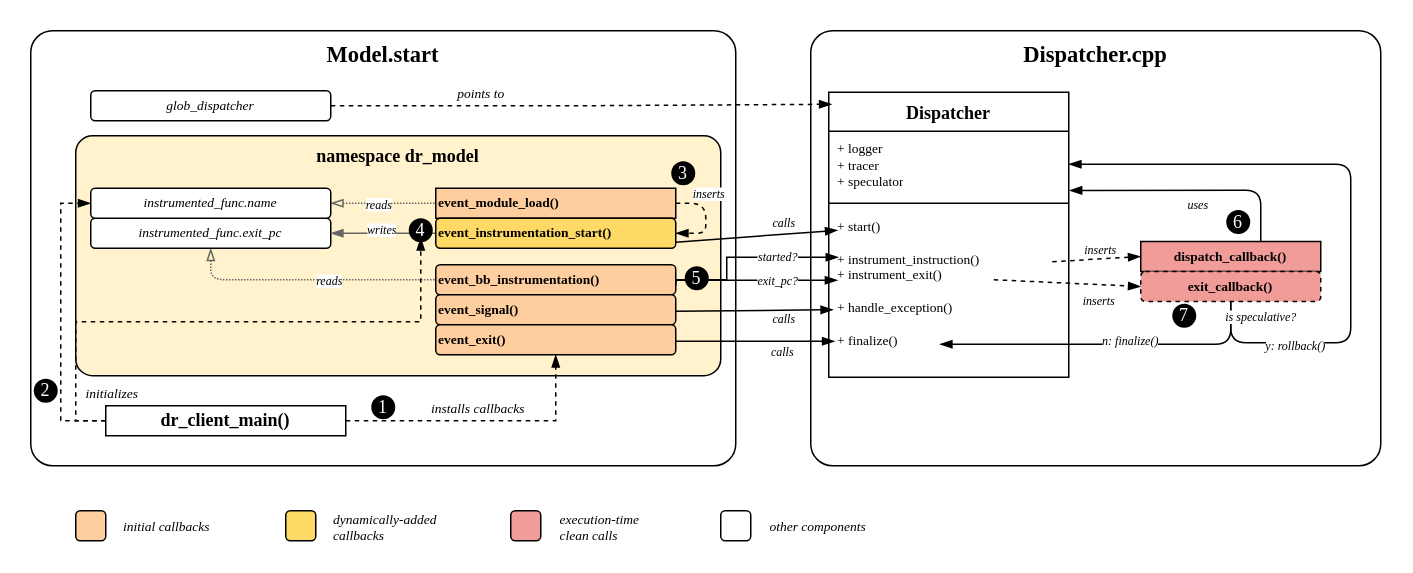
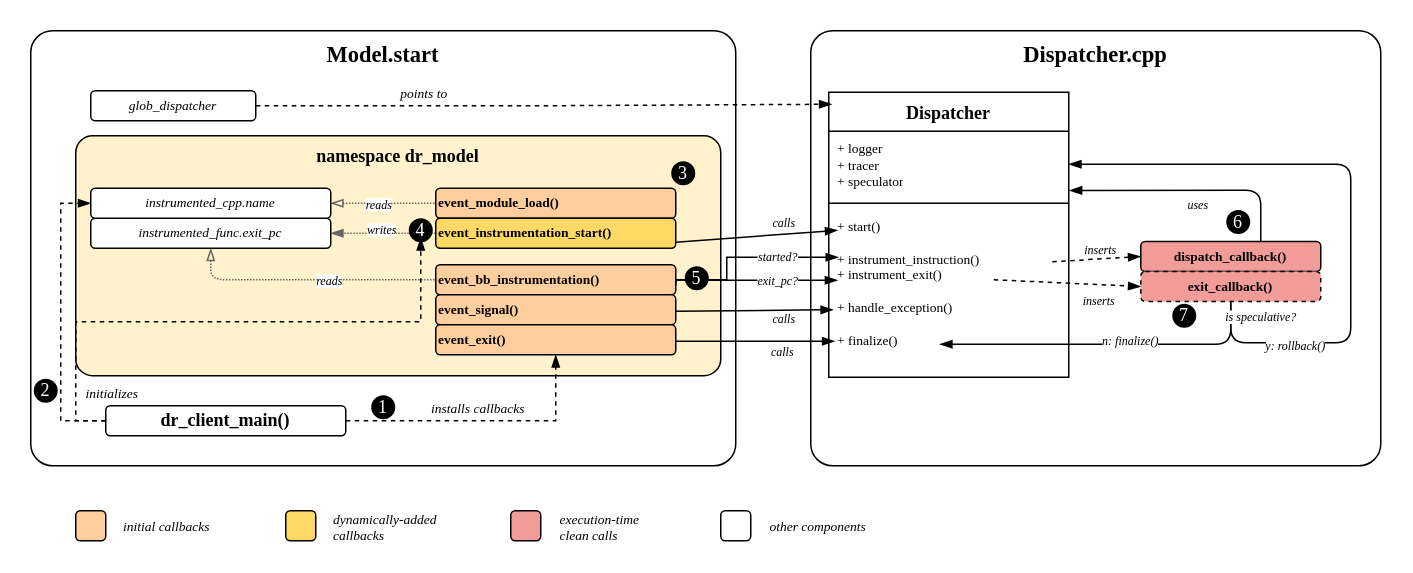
node "glob_dispatcher": size 240x30 -> 165x30
node "instrumented_func.name": label "instrumented_func.name" -> "instrumented_cpp.name"
node "event_module_load()": shape rectangle -> rounded rectangle
edge "event_module_load()" -> "event_instrumentation_start()": removed, label "inserts"
edge "event_instrumentation_start()" -> "instrumented_func.exit_pc": style solid -> dashed
node "dispatch_callback()": shape rectangle -> rounded rectangle
node "dr_client_main()": shape rectangle -> rounded rectangle
